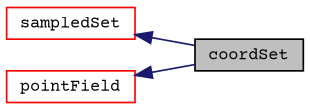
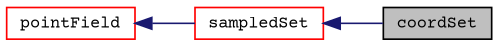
edge "coordSet" -> "pointField": now "sampledSet" -> "pointField"
